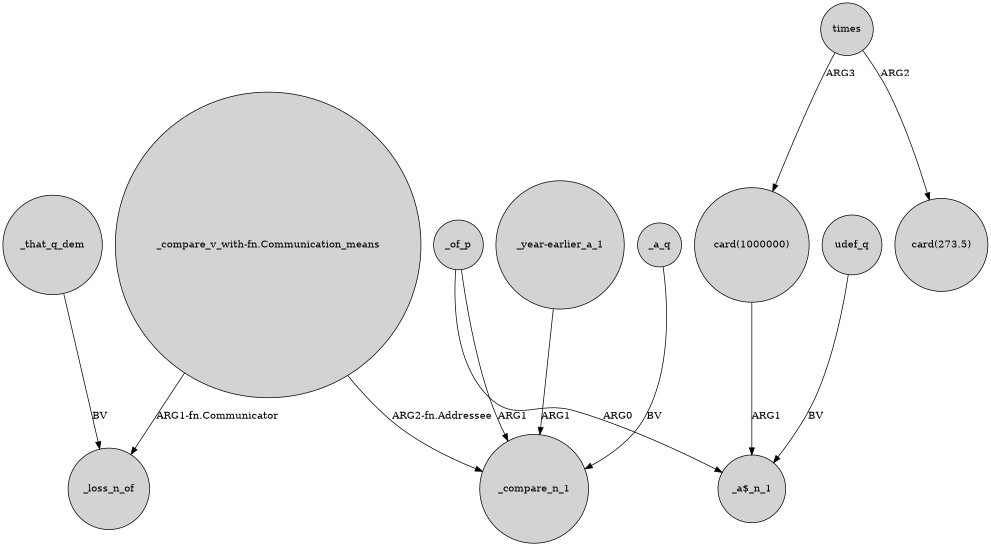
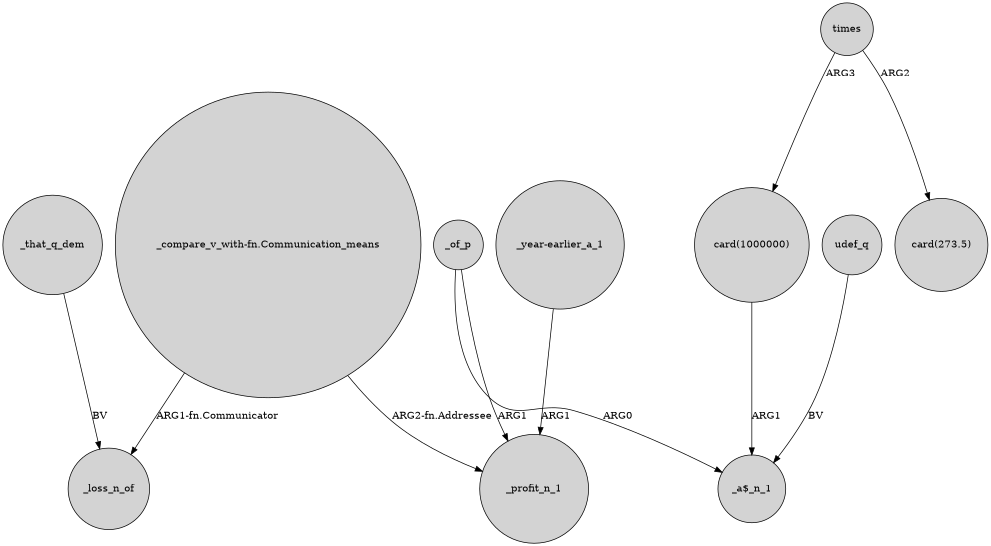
node "_a_q": removed
node "_compare_n_1": label "_compare_n_1" -> "_profit_n_1"
